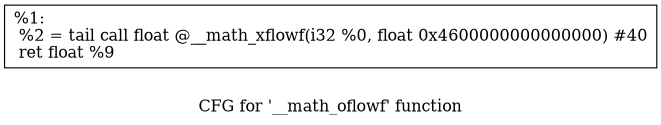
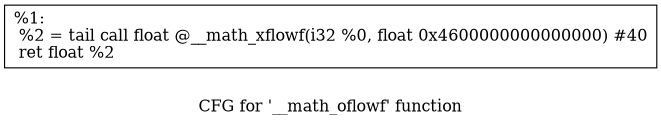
node "%1:": text "ret float %9" -> "ret float %2"
